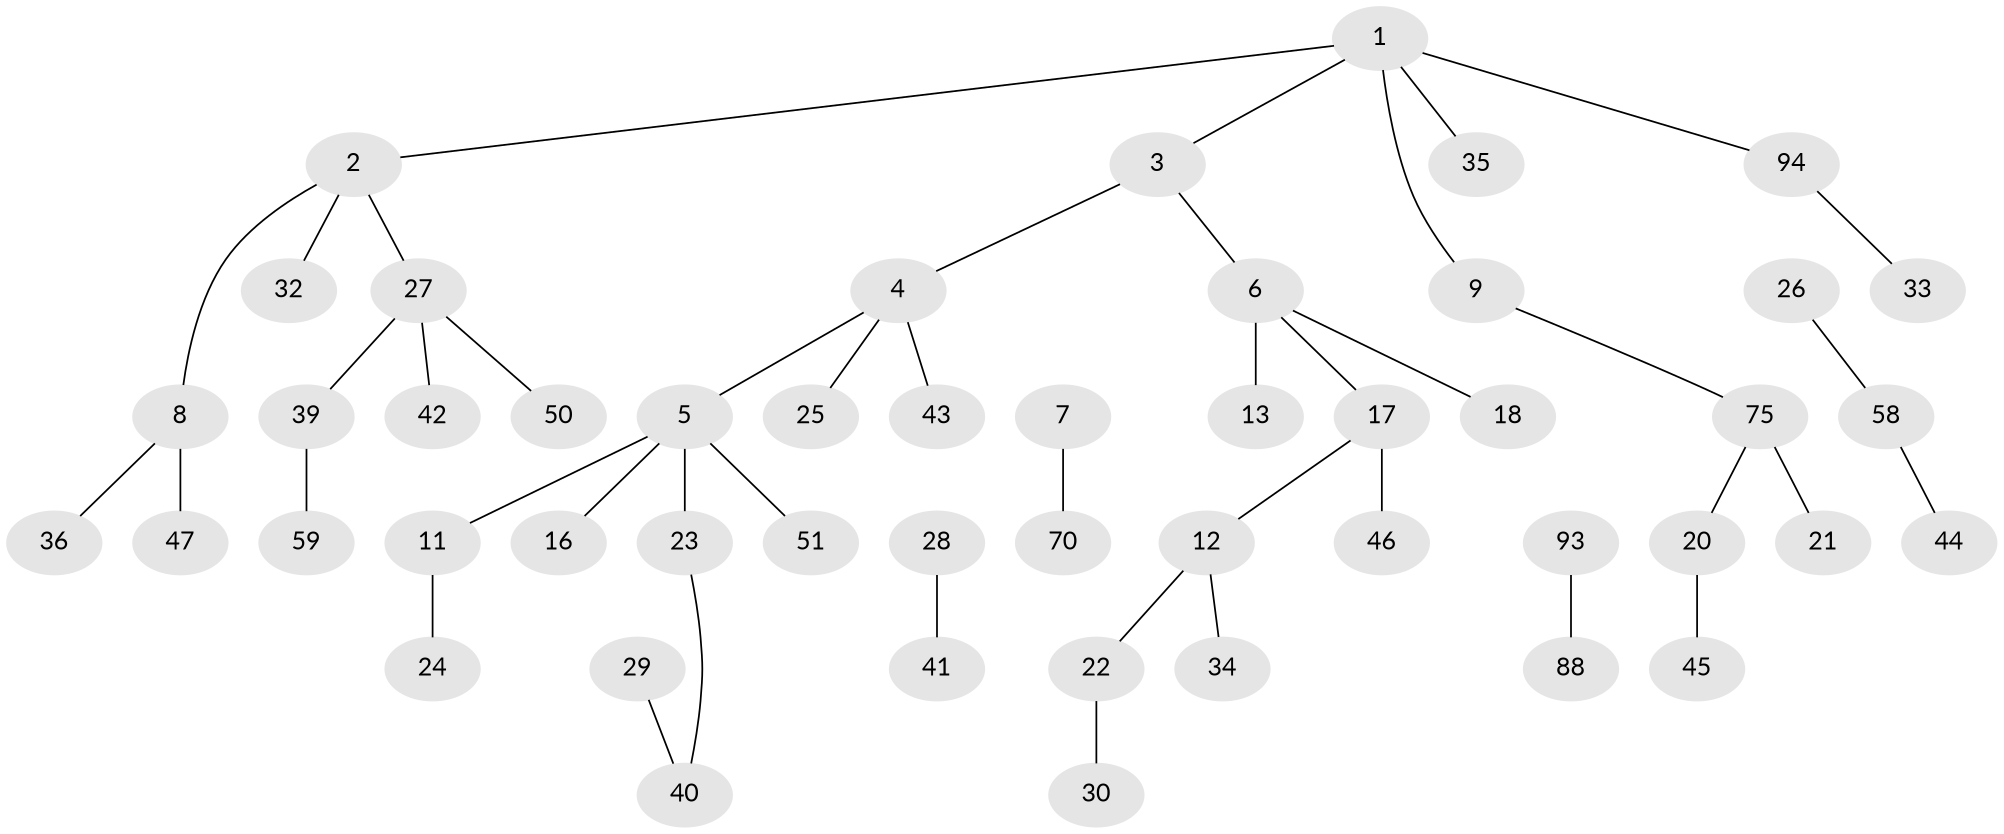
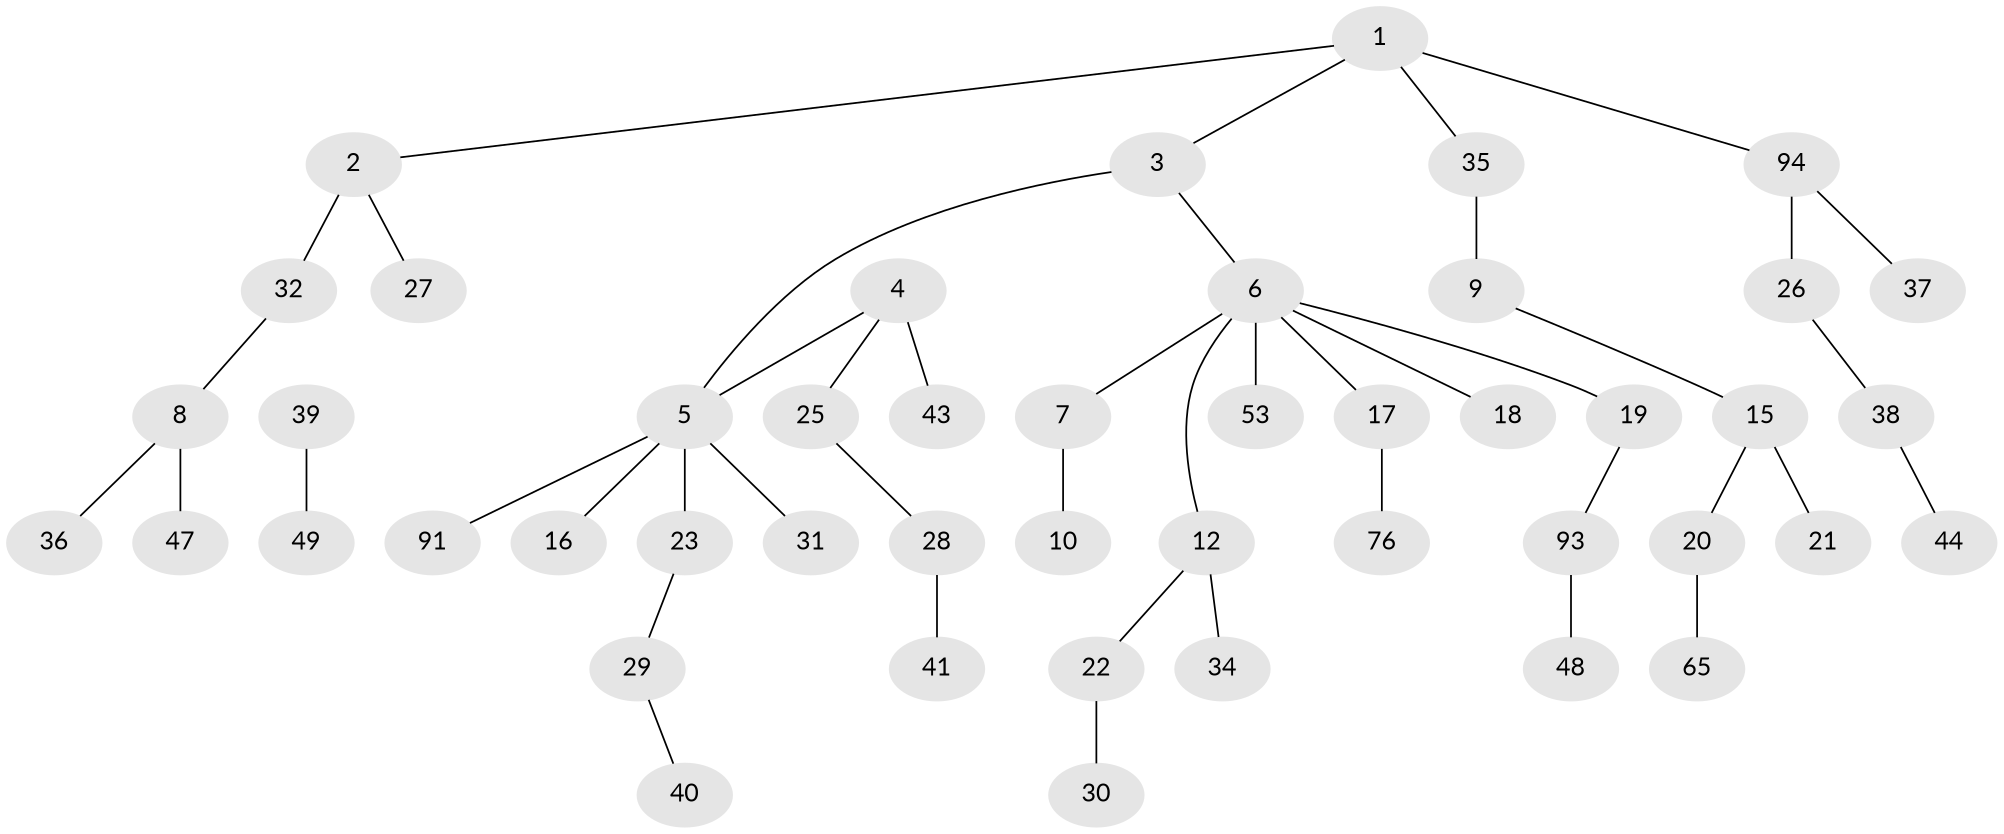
edge "1" -- "9": now "35" -- "9"
edge "3" -- "4": now "3" -- "5"
edge "94" -- "26": added
edge "2" -- "8": now "32" -- "8"
node "33": label "33" -> "37"
edge "27" -- "39": removed
edge "6" -- "7": added
node "42": removed
node "50": removed
node "13": label "13" -> "53"
node "19": added
node "75": label "75" -> "15"
node "58": label "58" -> "38"
edge "25" -- "28": added
edge "17" -- "12": now "6" -- "12"
node "59": label "59" -> "49"
node "11": label "11" -> "91"
node "51": label "51" -> "31"
node "70": label "70" -> "10"
node "46": label "46" -> "76"
node "24": removed
edge "23" -- "40": now "23" -- "29"
node "88": label "88" -> "48"
node "45": label "45" -> "65"
